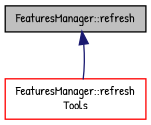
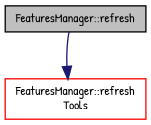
edge "FeaturesManager::refresh Tools" -> "FeaturesManager::refresh": reversed
